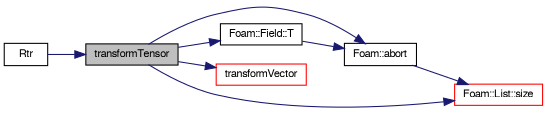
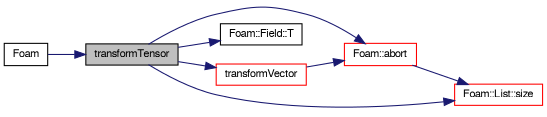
edge "Foam::Field::T" -> "Foam::abort": now "transformVector" -> "Foam::abort"
node "Rtr": label "Rtr" -> "Foam"
node "Foam::abort": color black -> red
